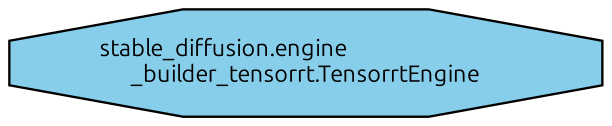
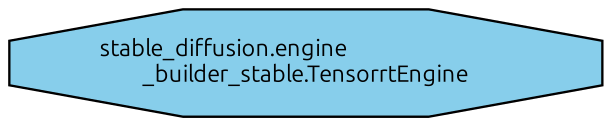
node "stable_diffusion.engine _builder_tensorrt.TensorrtEngine": label "stable_diffusion.engine _builder_tensorrt.TensorrtEngine" -> "stable_diffusion.engine _builder_stable.TensorrtEngine"
